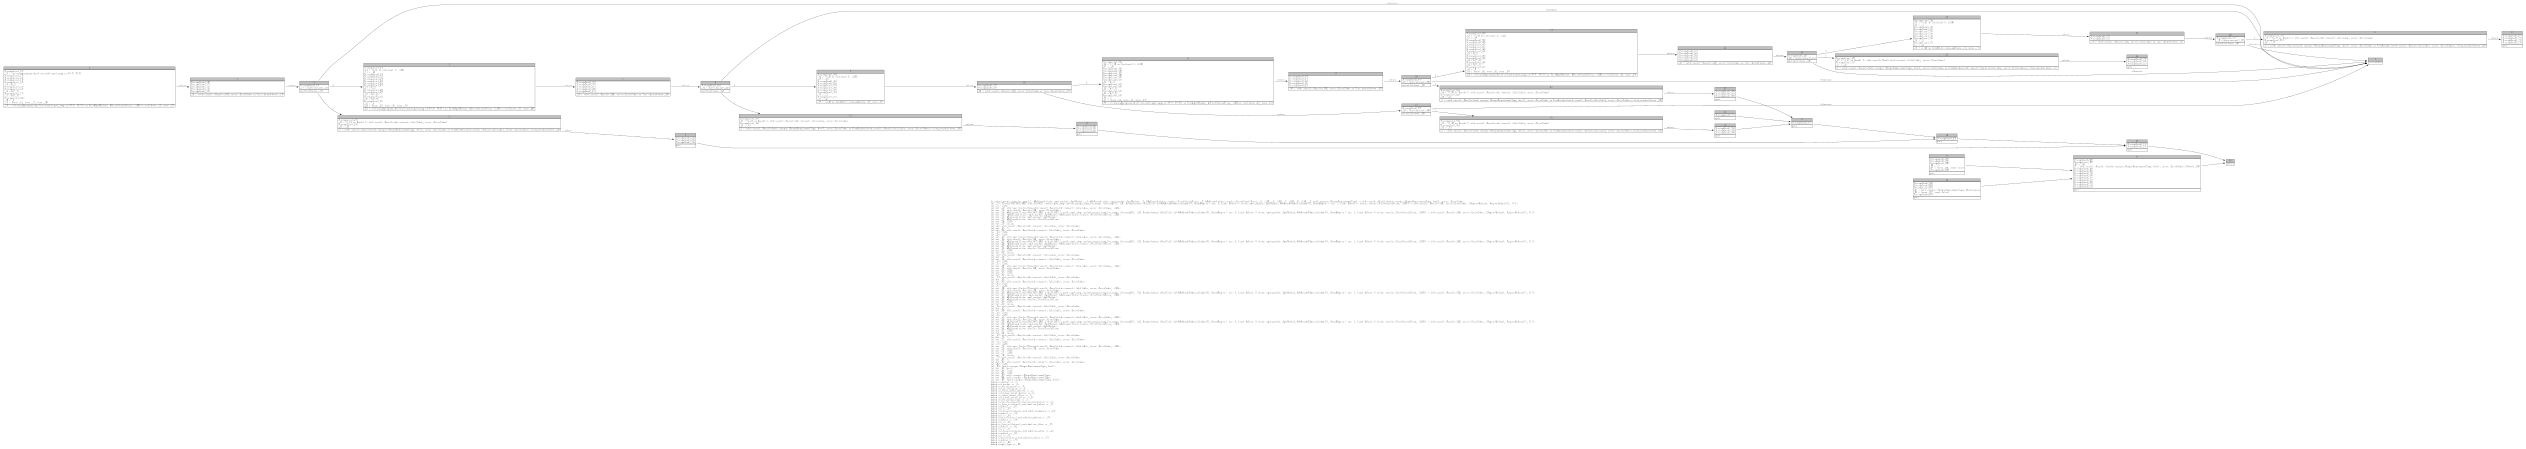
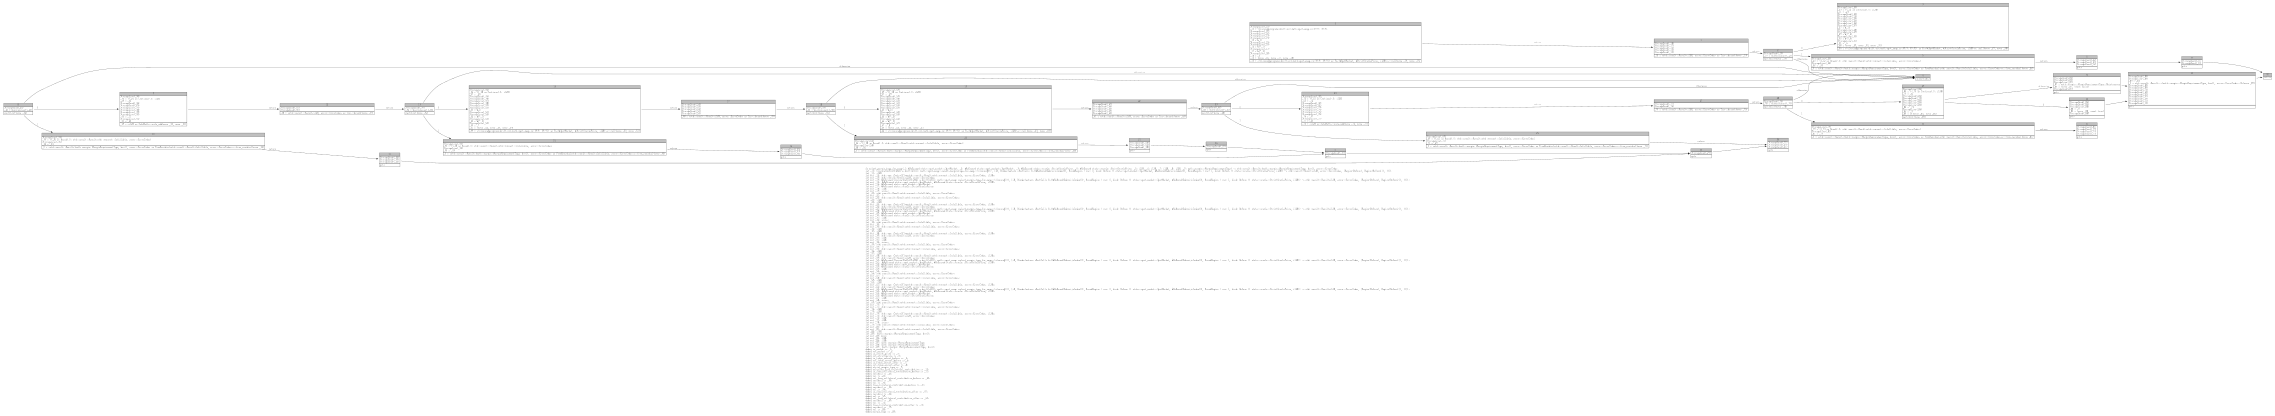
edge "12" -> "14": now "13" -> "14"
node "7": removed
node "29": added
edge "21" -> "37": now "21" -> "36"
edge "38" -> "39": now "38" -> "26"
